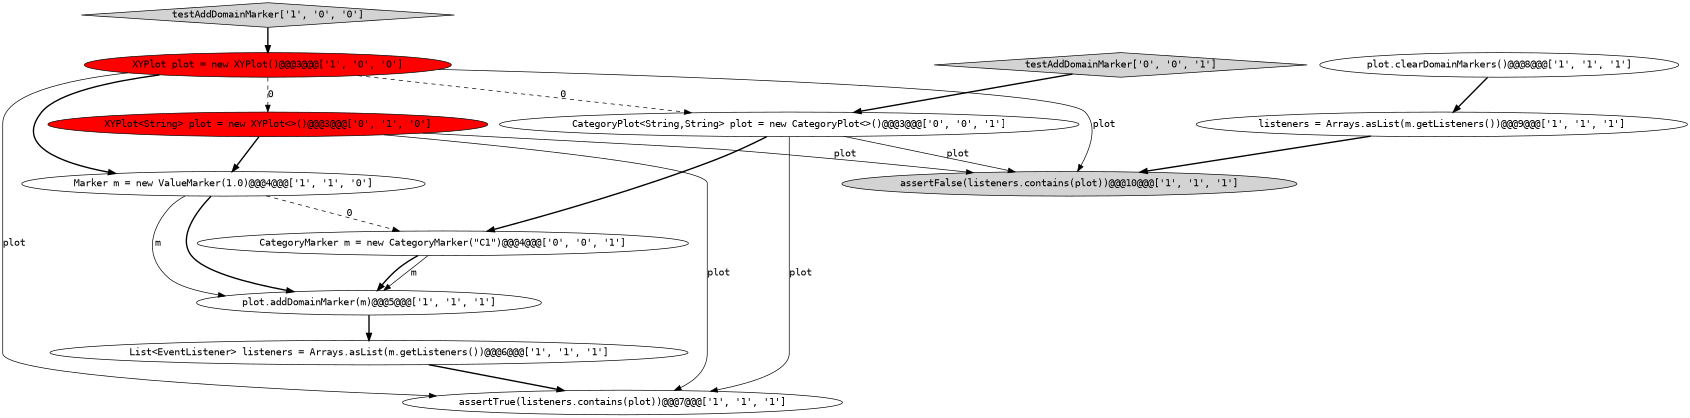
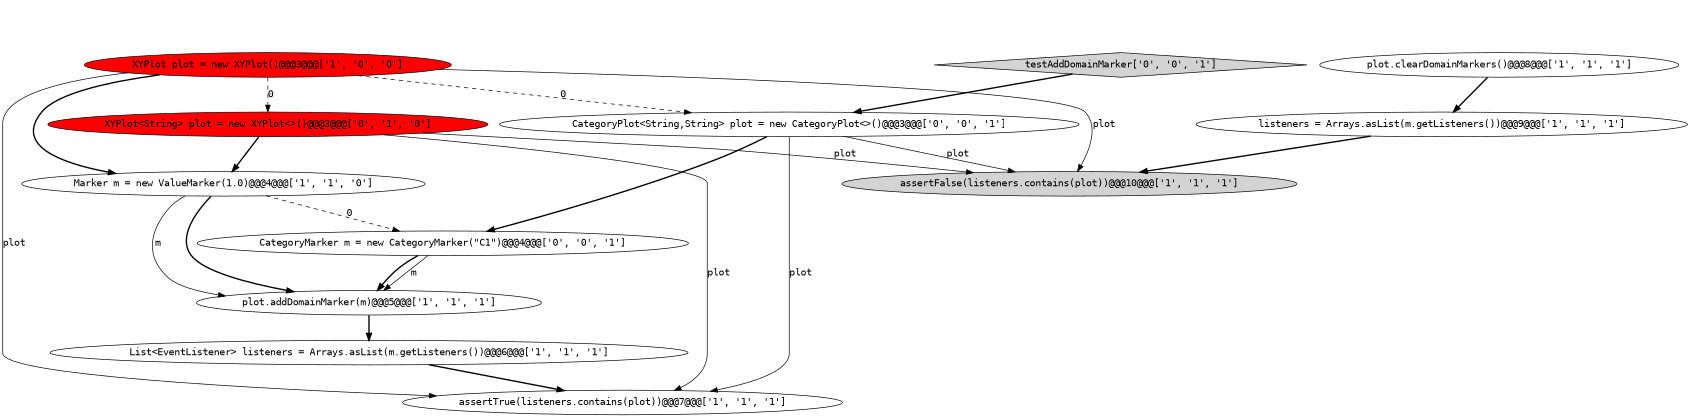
node "testAddDomainMarker['1', '0', '0']": removed
